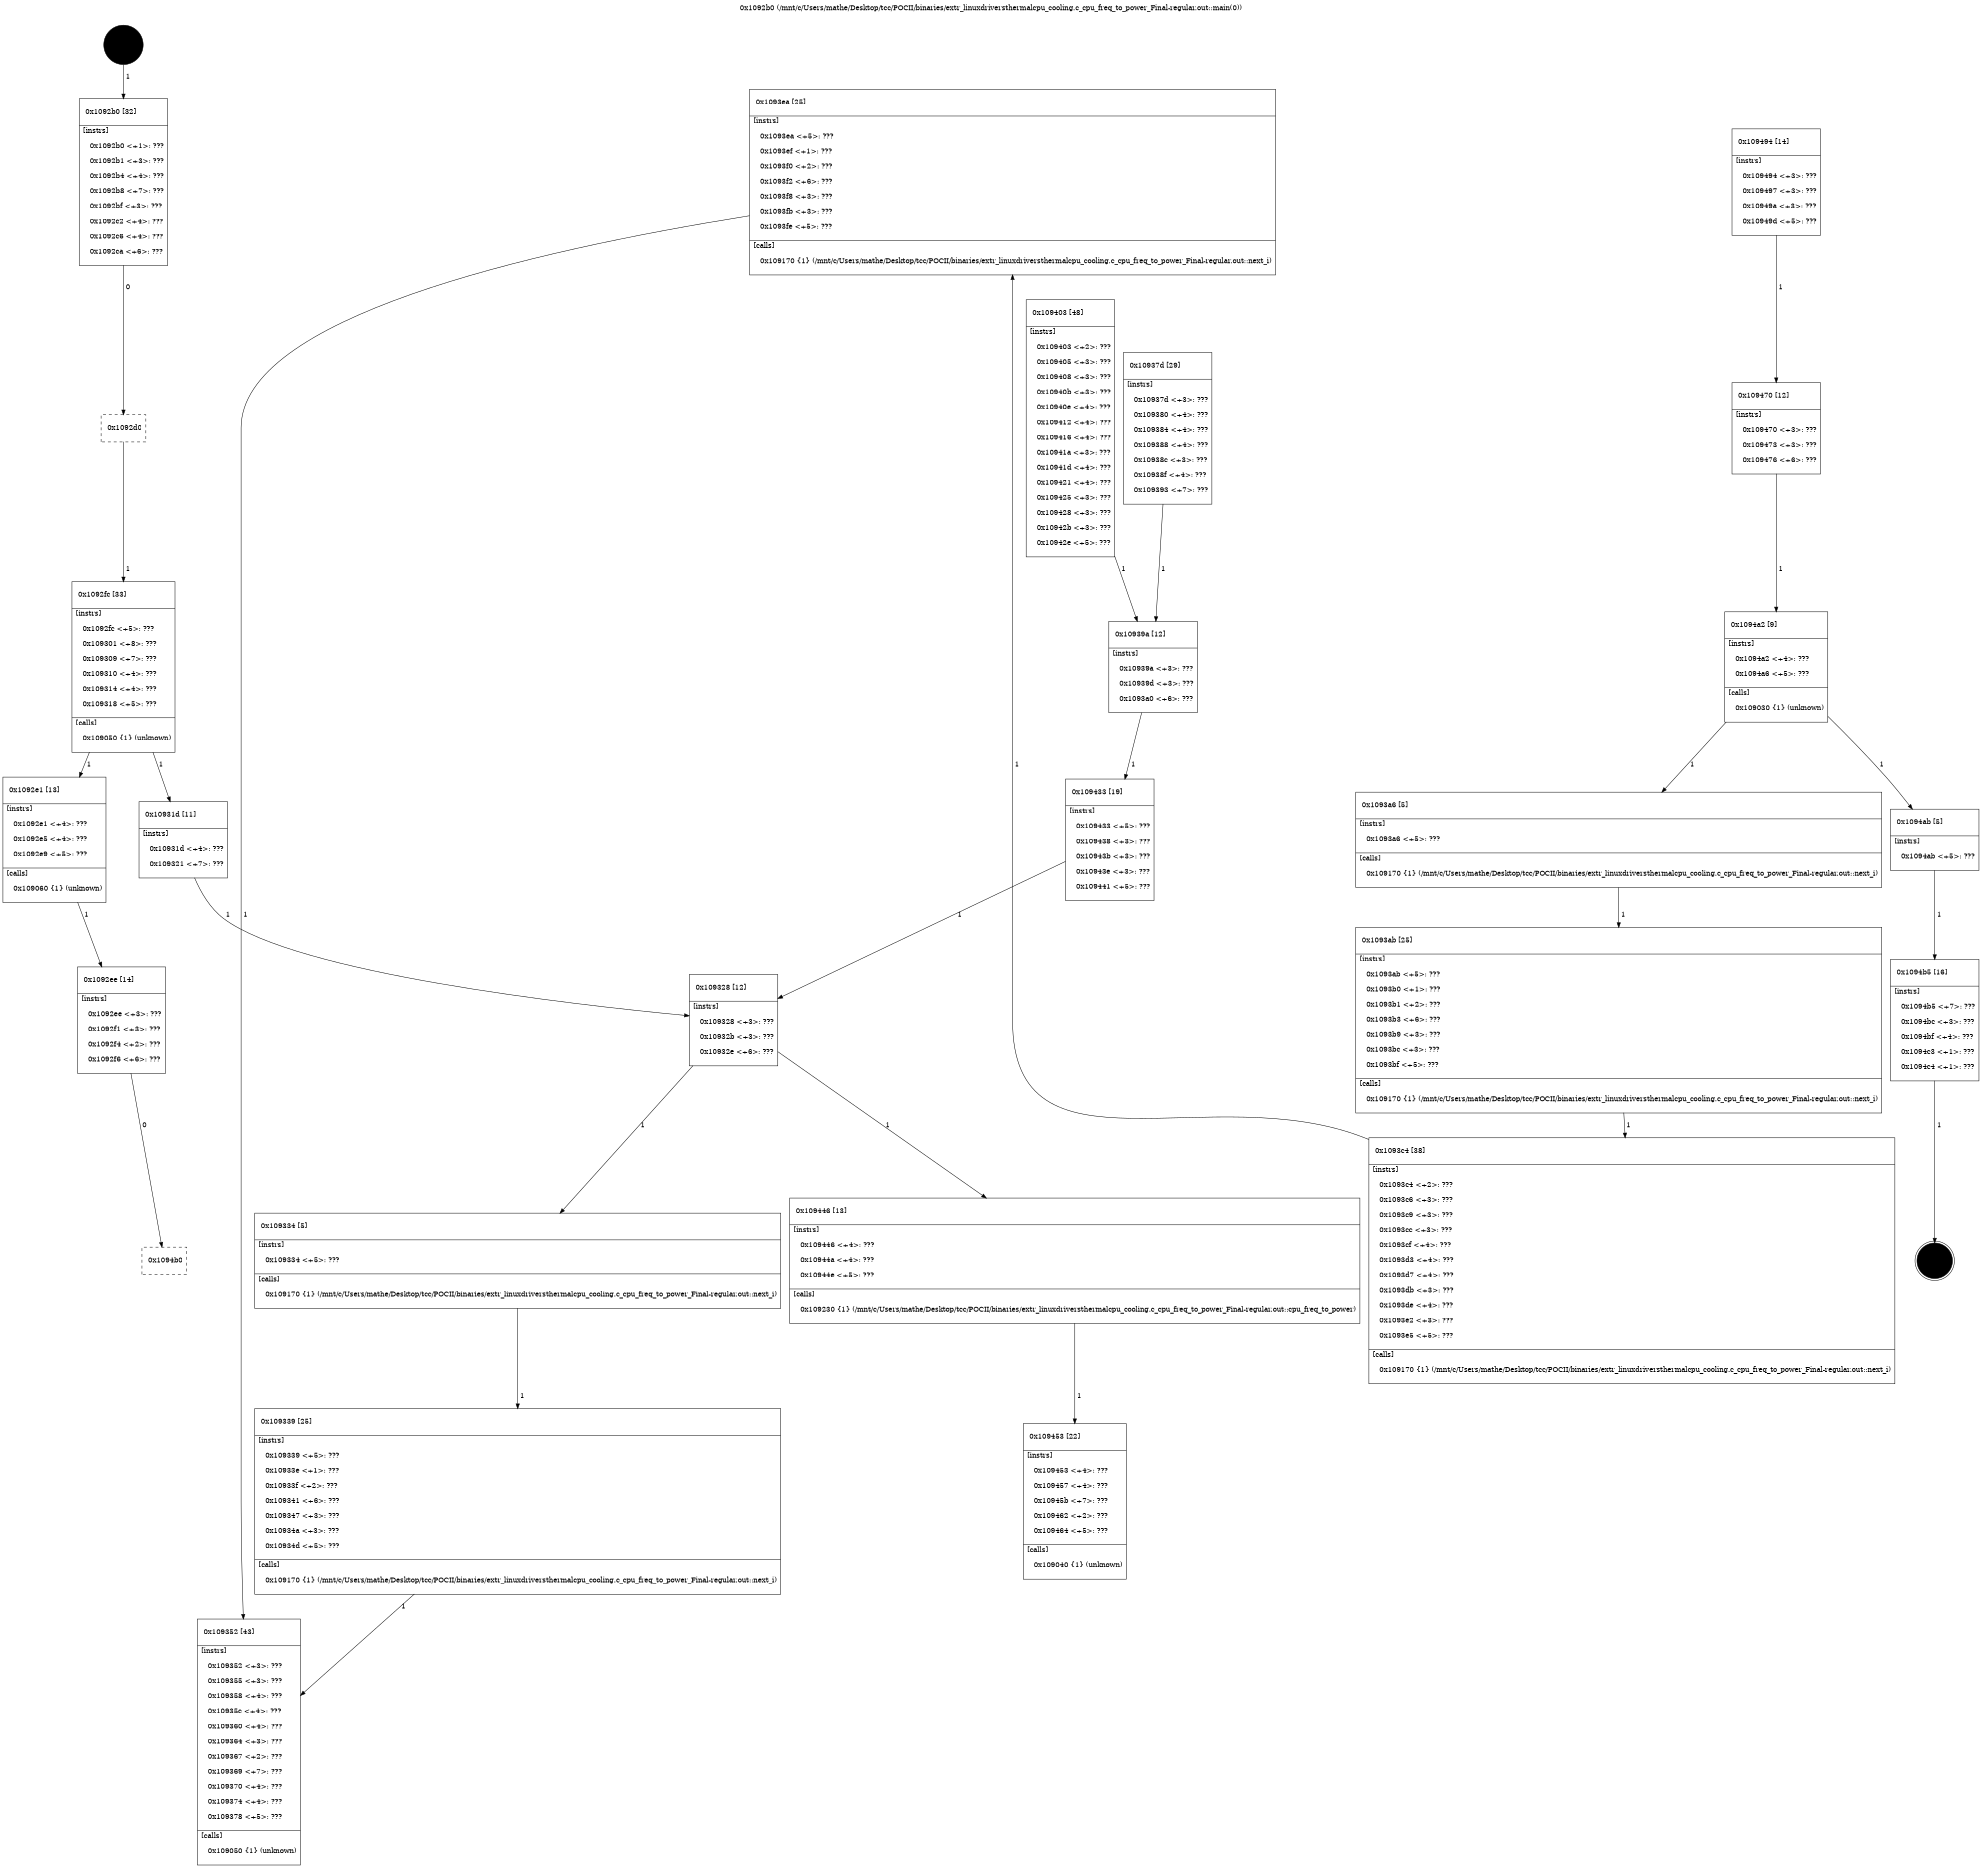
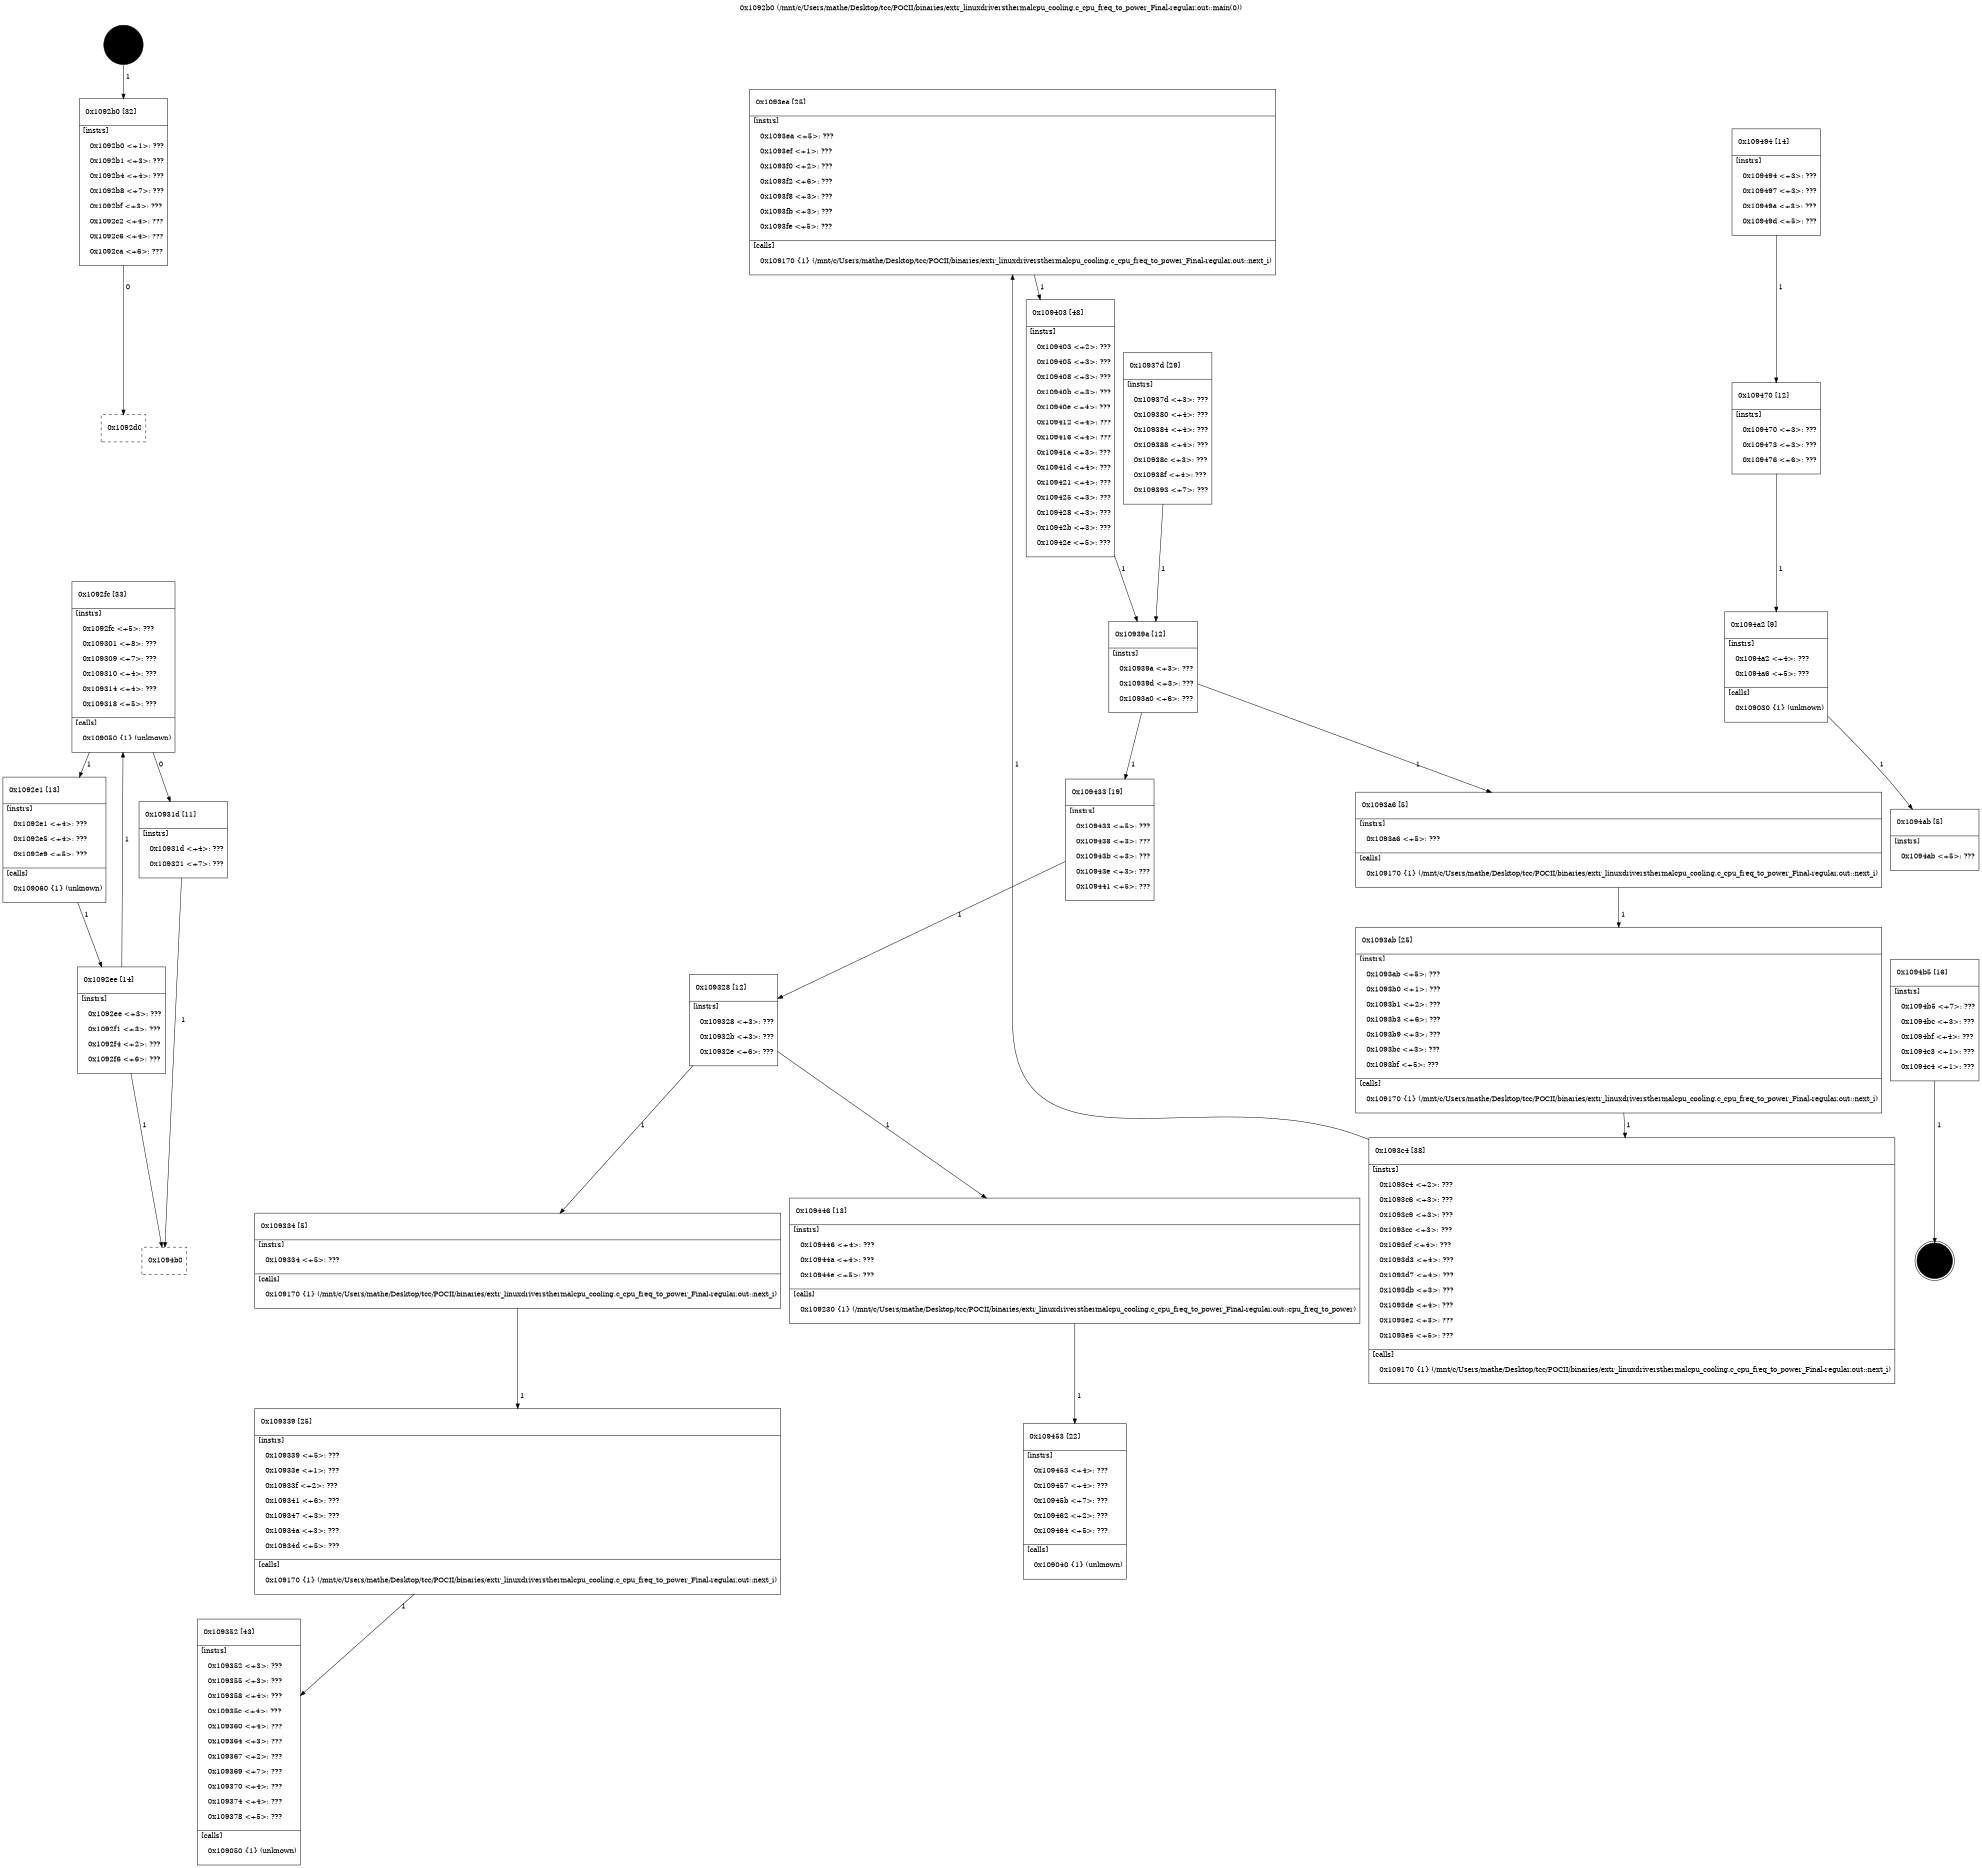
edge "0x1092d0" -> "0x1092fc [33]": now "0x1092ee [14]" -> "0x1092fc [33]"
edge "0x1093ea [25]" -> "0x109352 [43]": now "0x1093ea [25]" -> "0x109403 [48]"
edge "0x1094a2 [9]" -> "0x1093a6 [5]": now "0x10939a [12]" -> "0x1093a6 [5]"
edge "0x1092fc [33]" -> "0x10931d [11]": label " 1" -> " 0"
edge "0x1094ab [5]" -> "0x1094b5 [16]": removed, label "1"
edge "0x10931d [11]" -> "0x109328 [12]": now "0x10931d [11]" -> "0x1094b0"
edge "0x1092ee [14]" -> "0x1094b0": label " 0" -> " 1"
